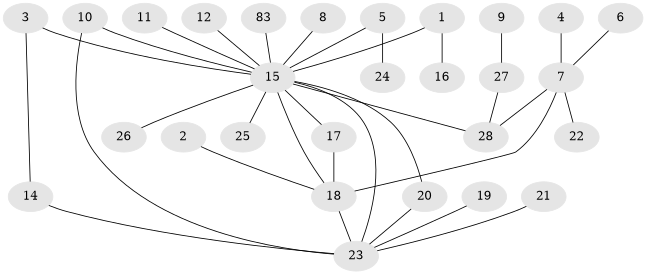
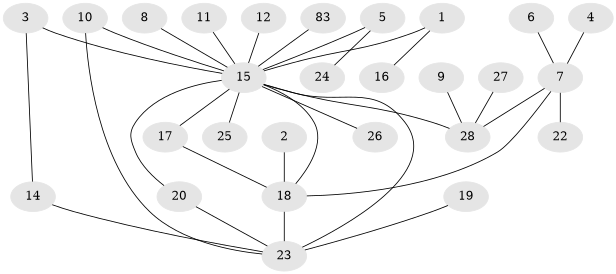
edge "9" -- "27": now "9" -- "28"
node "21": removed
